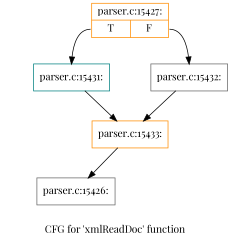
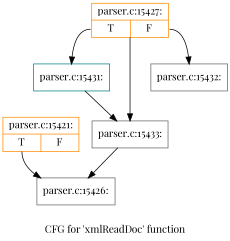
edge "parser.c:15432:" -> "parser.c:15433:": now "parser.c:15427:" -> "parser.c:15433:"
node "parser.c:15421:": added
node "parser.c:15433:": color darkorange -> gray40
